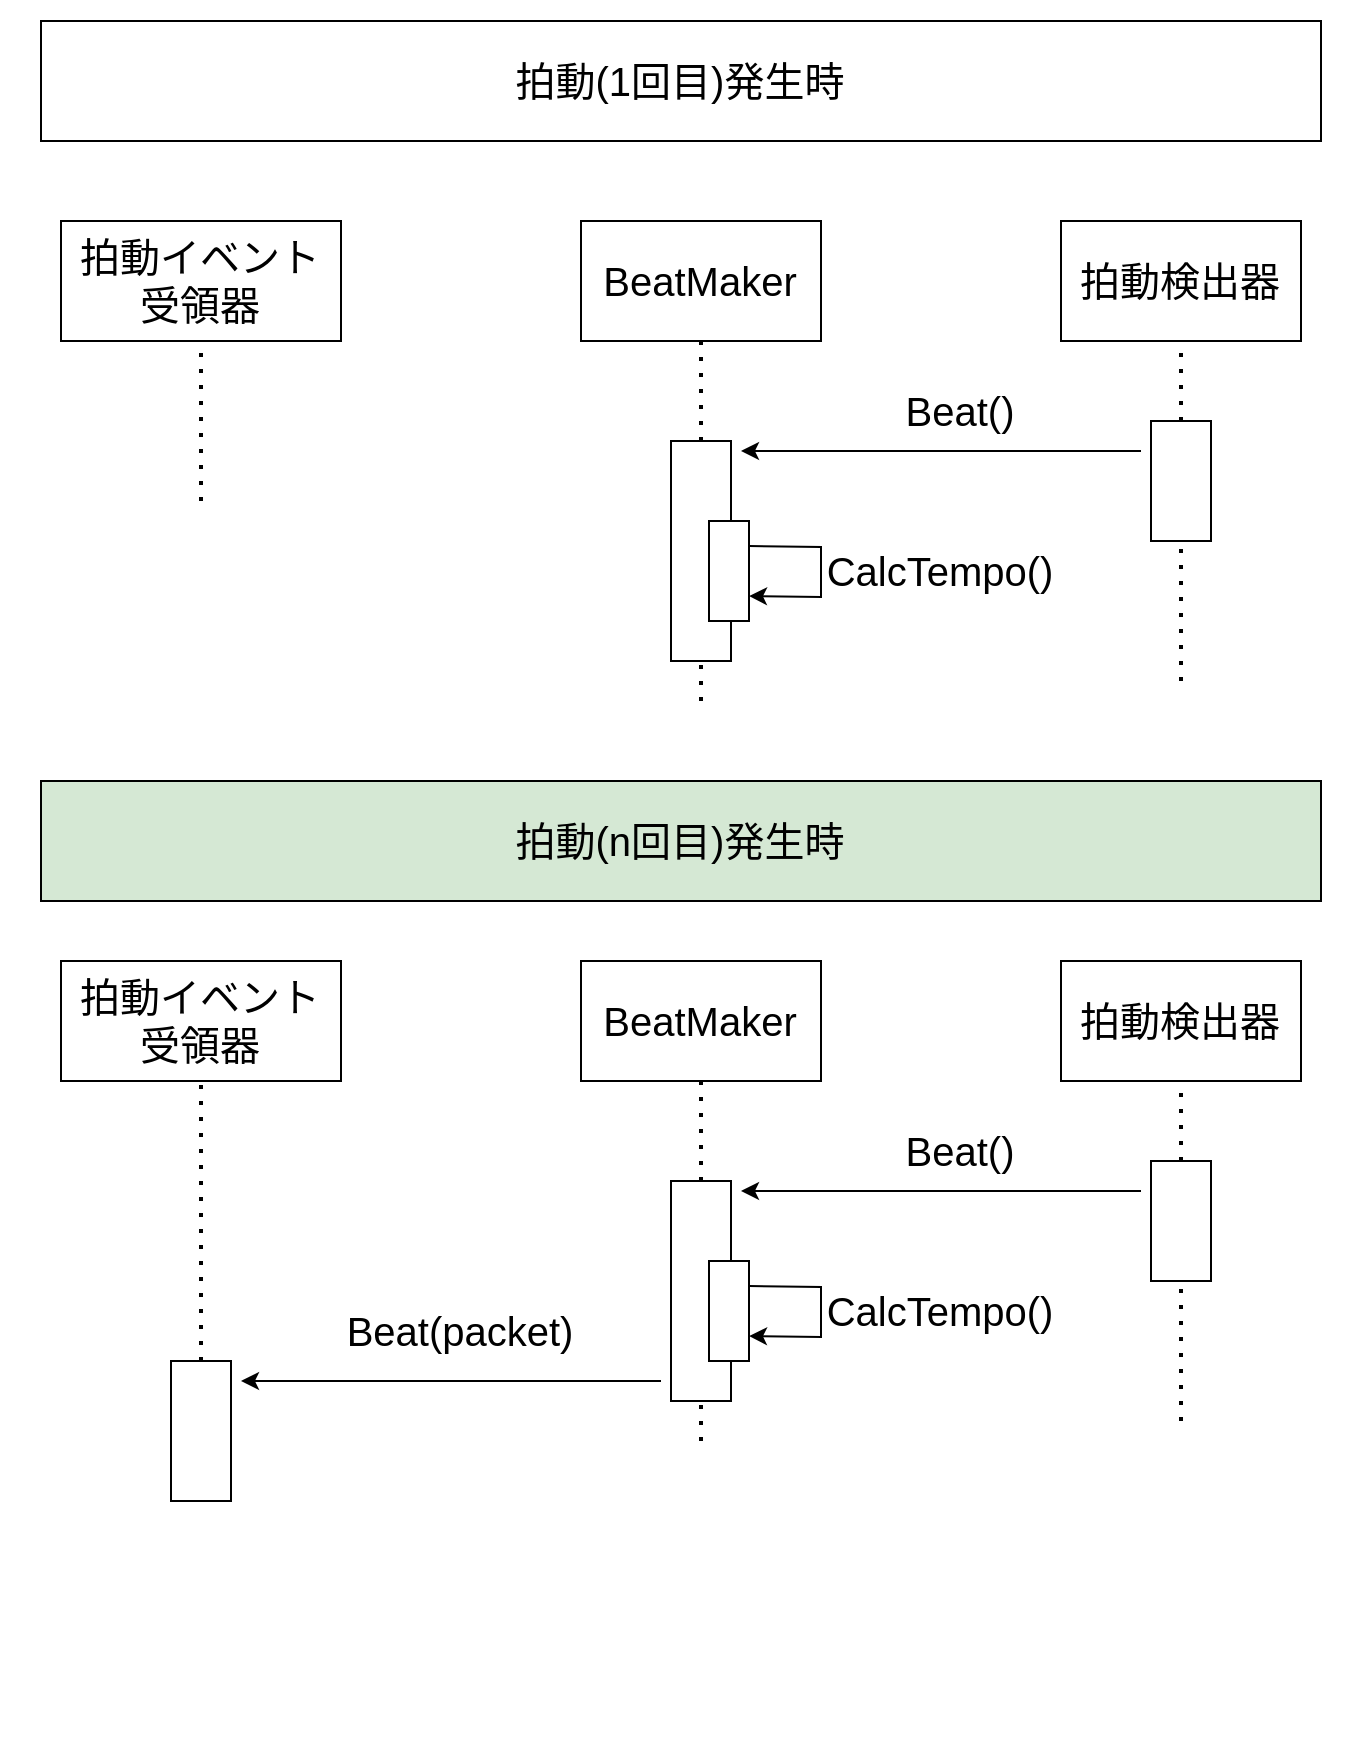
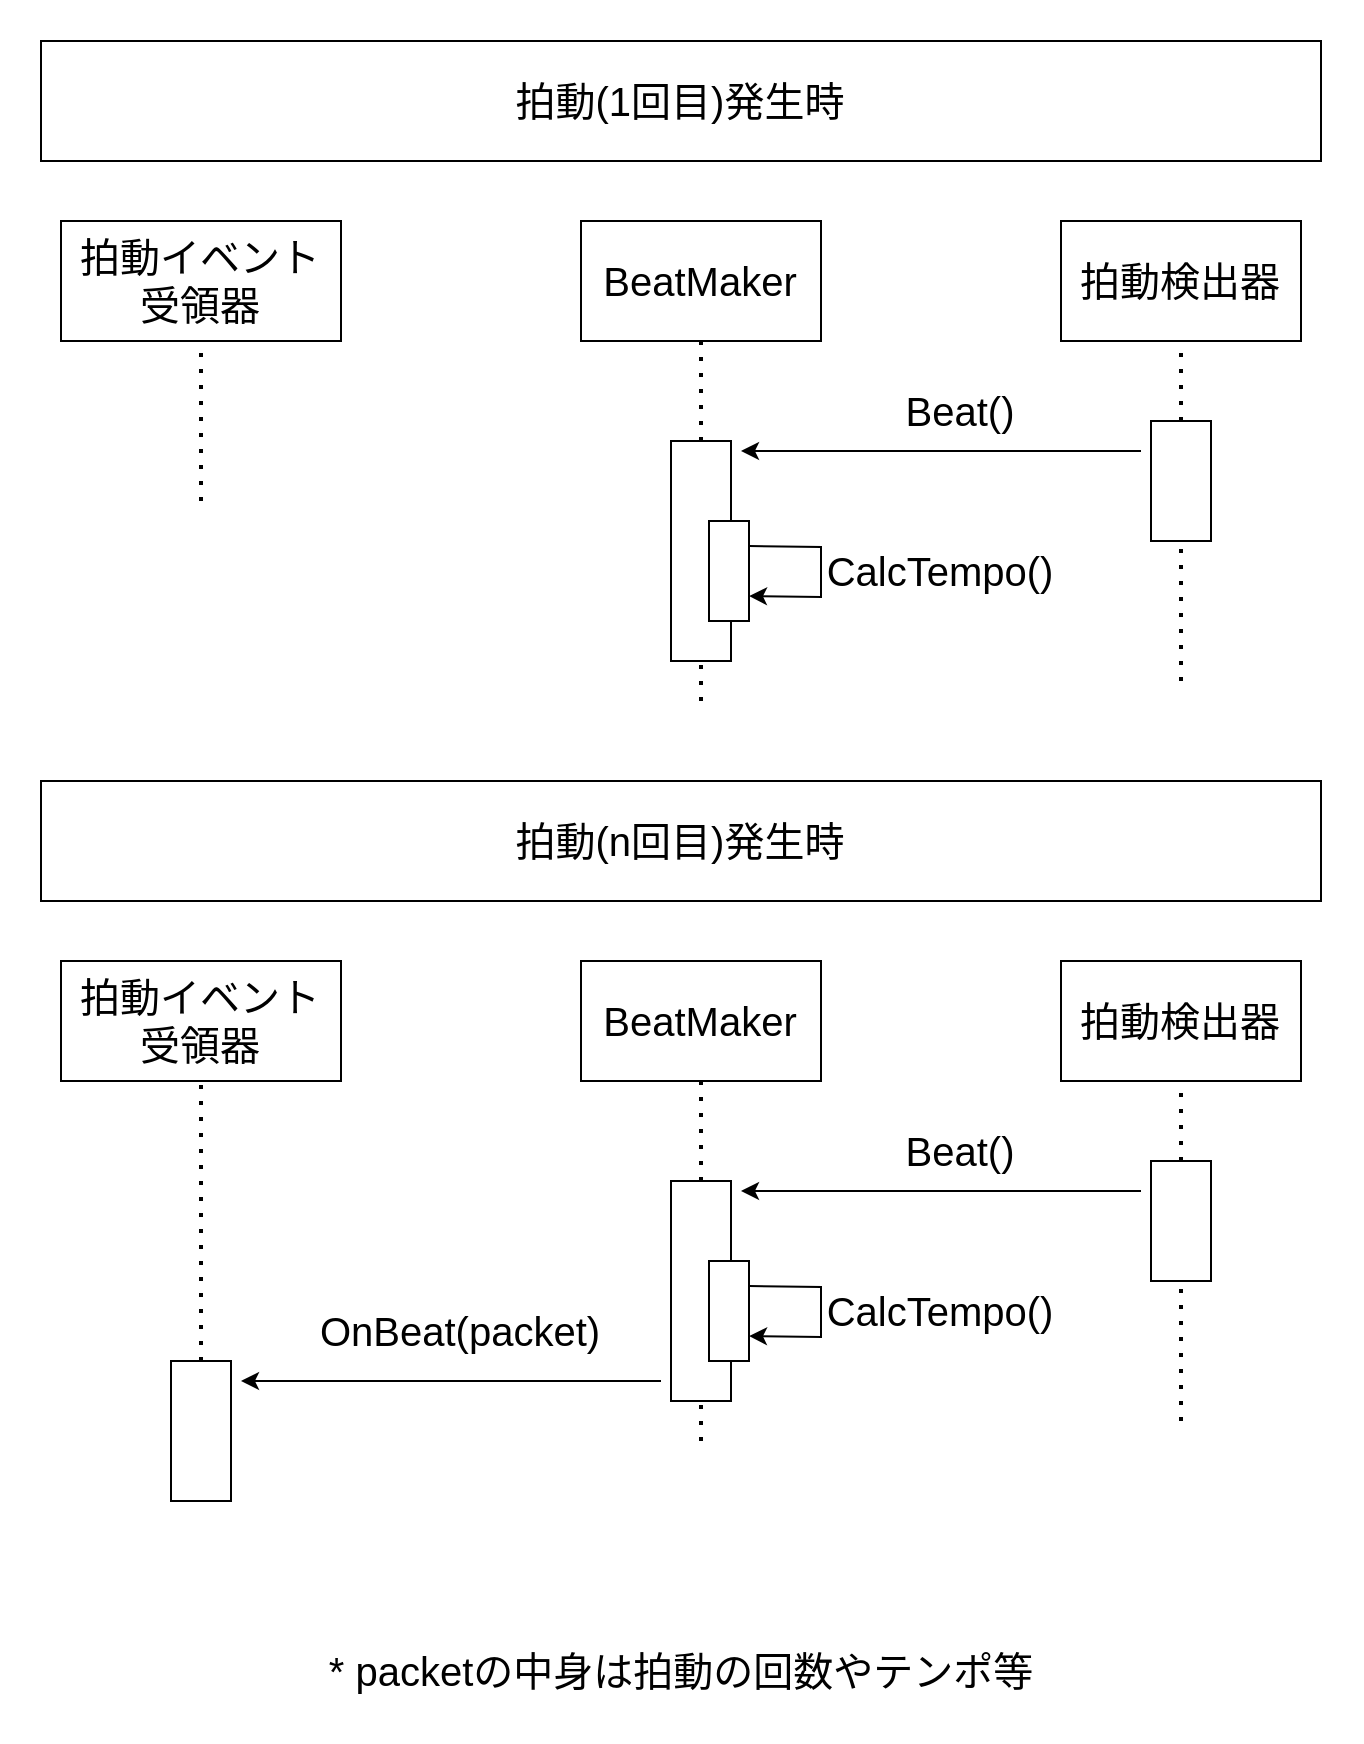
node "拍動(1回目)発生時": moved (681, 81) -> (681, 101)
node "拍動(n回目)発生時": fillcolor #d5e8d4 -> #ffffff
node "Beat(packet)": label "Beat(packet)" -> "OnBeat(packet)"
node "* packetの中身は拍動の回数やテンポ等": added
